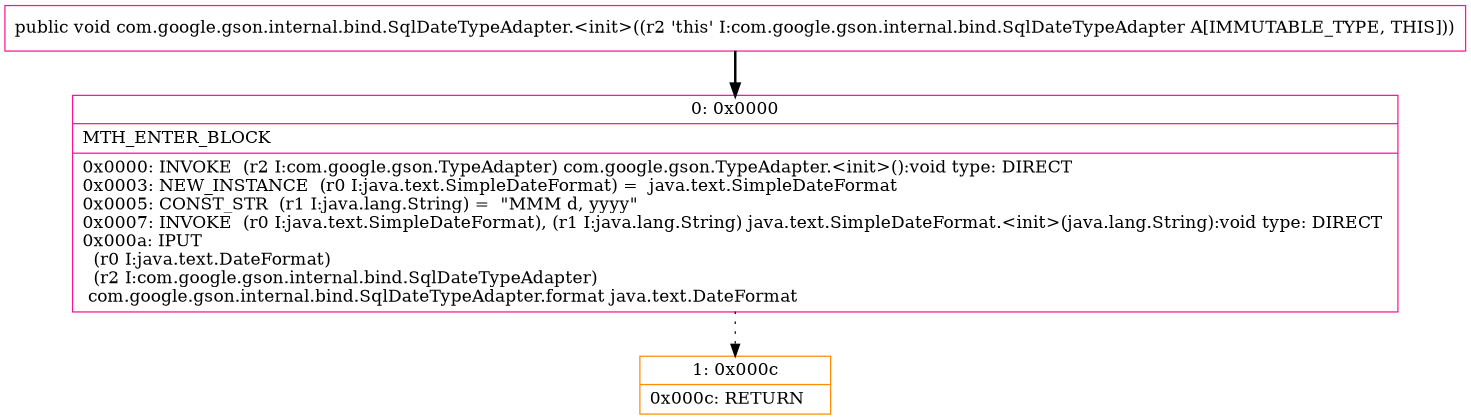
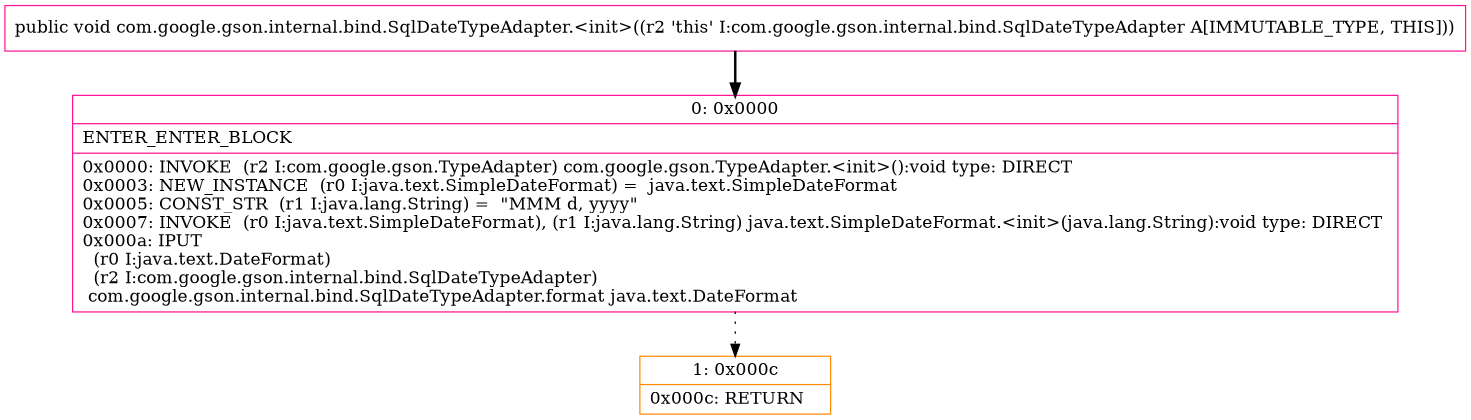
node "0: 0x0000": text "MTH_ENTER_BLOCK" -> "ENTER_ENTER_BLOCK"
